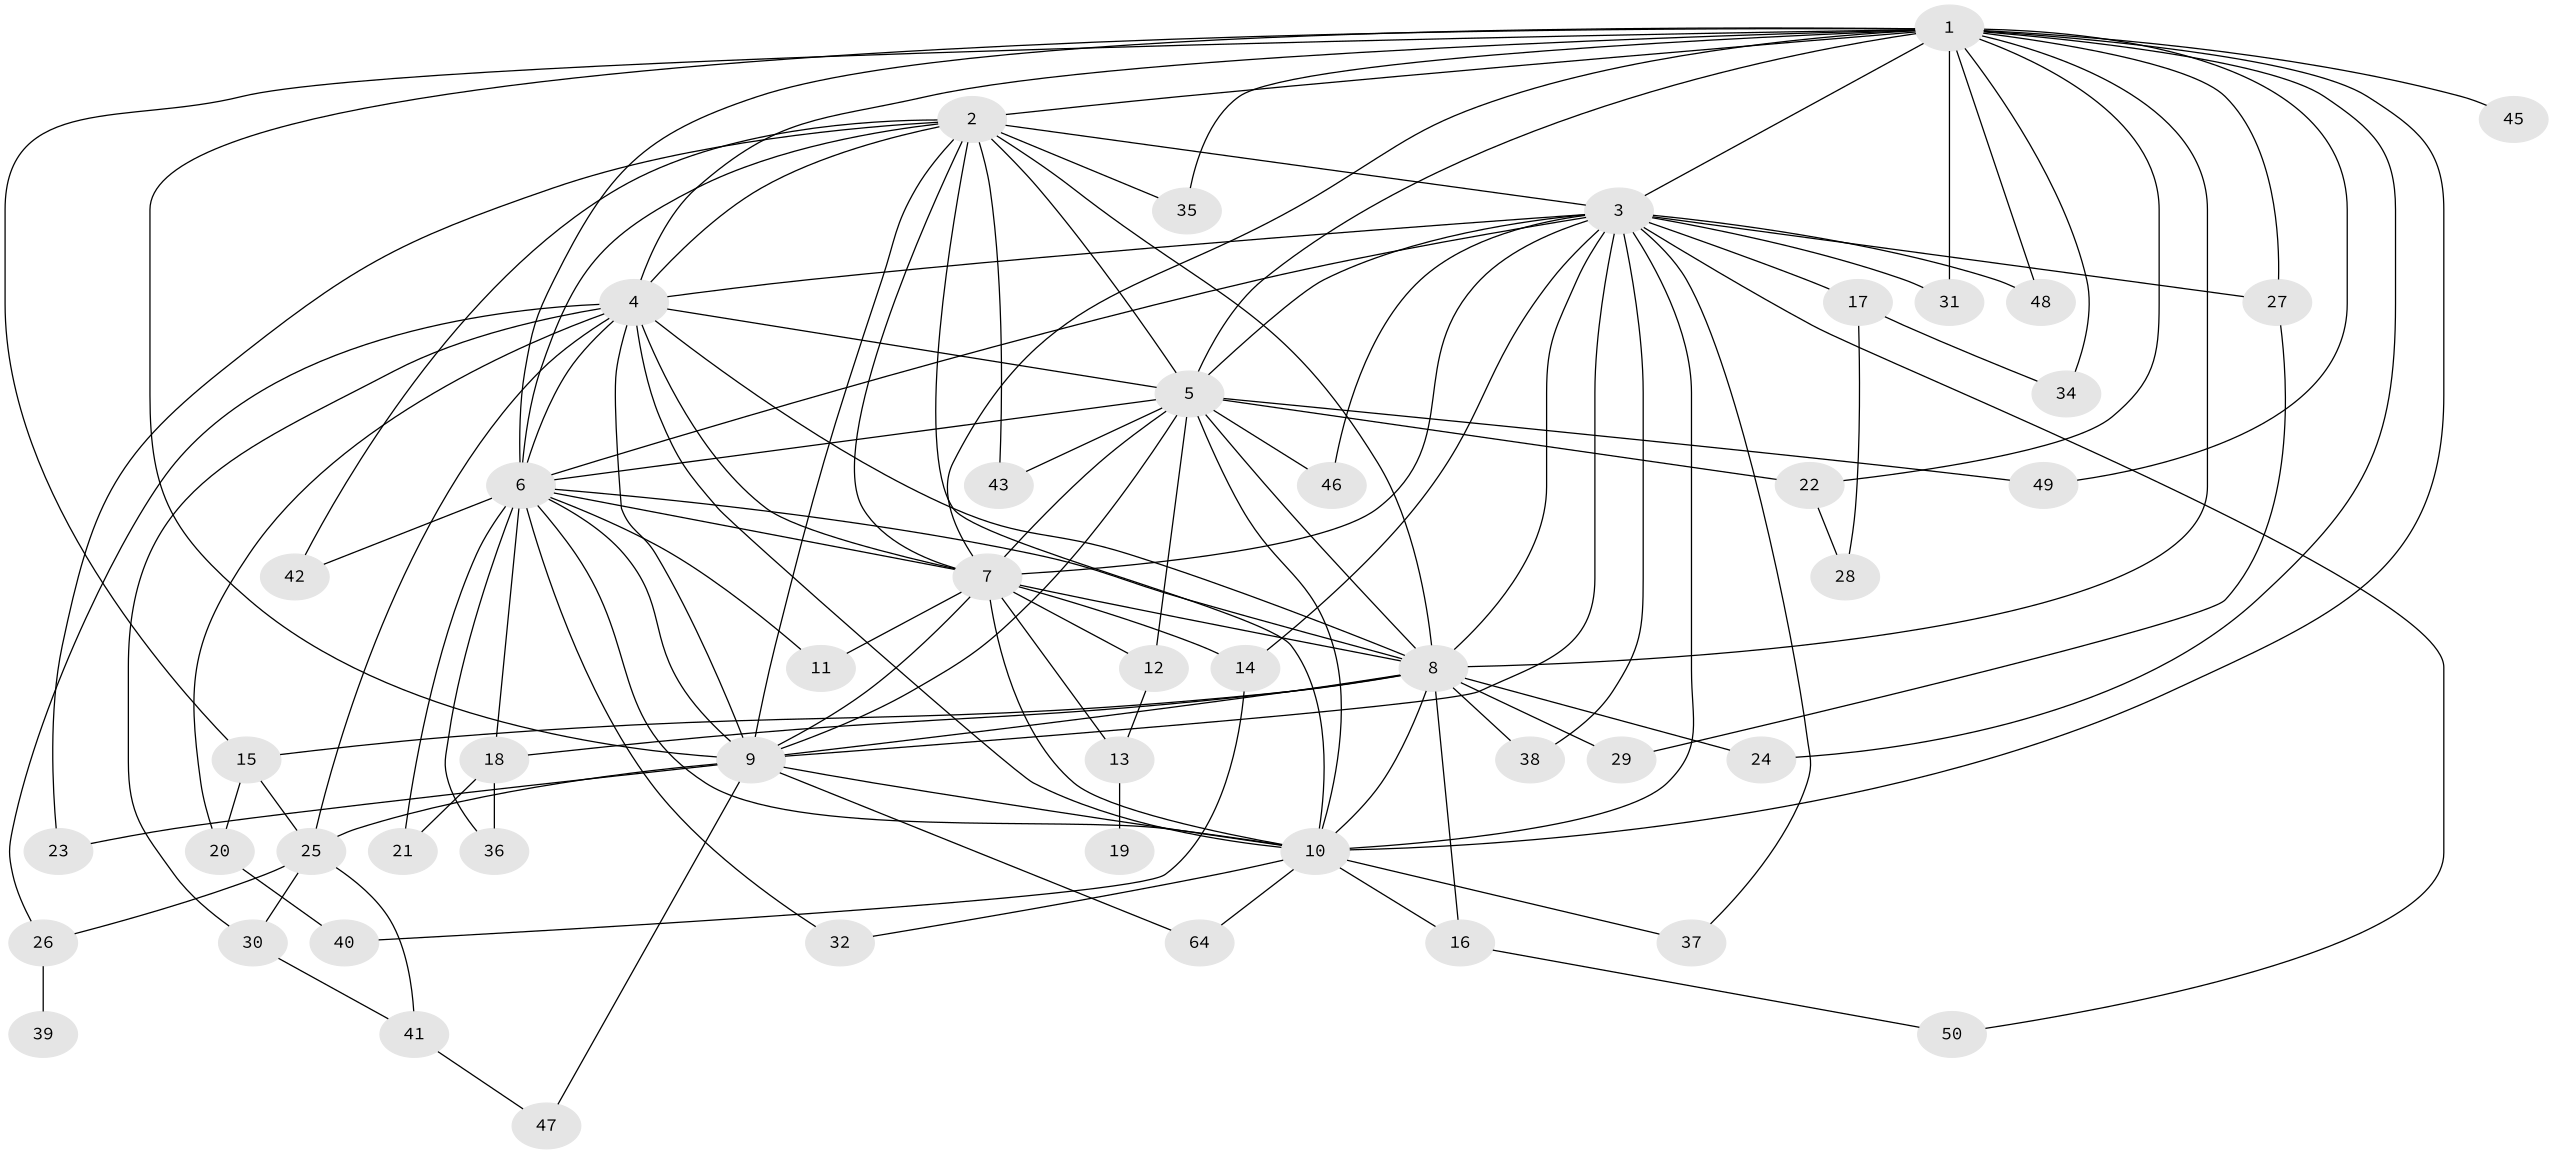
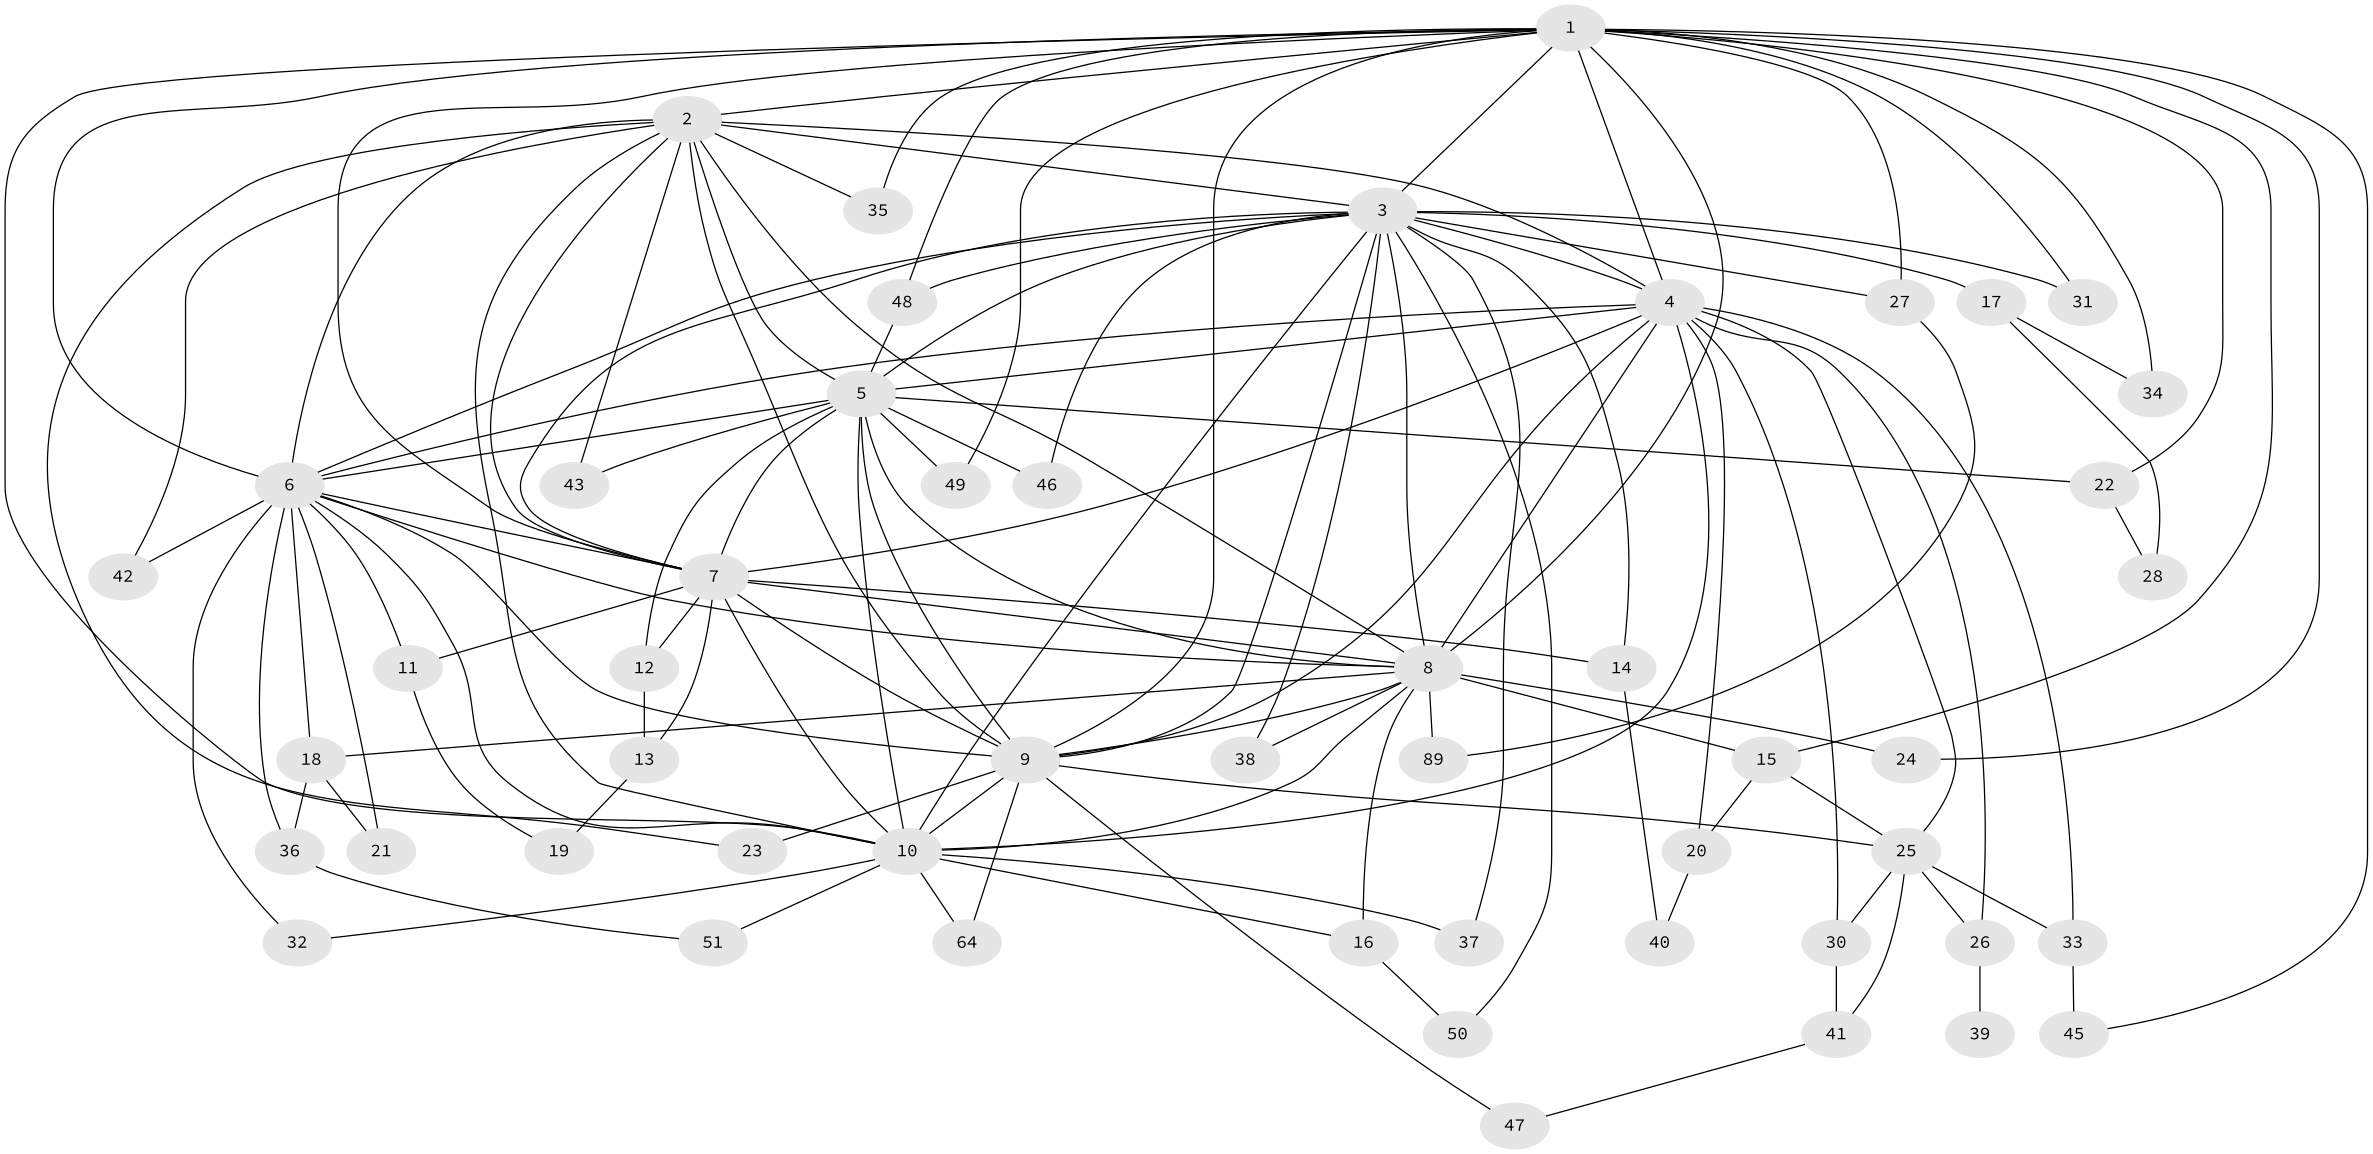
edge "1" -- "5": now "48" -- "5"
node "29": label "29" -> "89"
edge "11" -- "19": added
node "51": added
node "33": added
